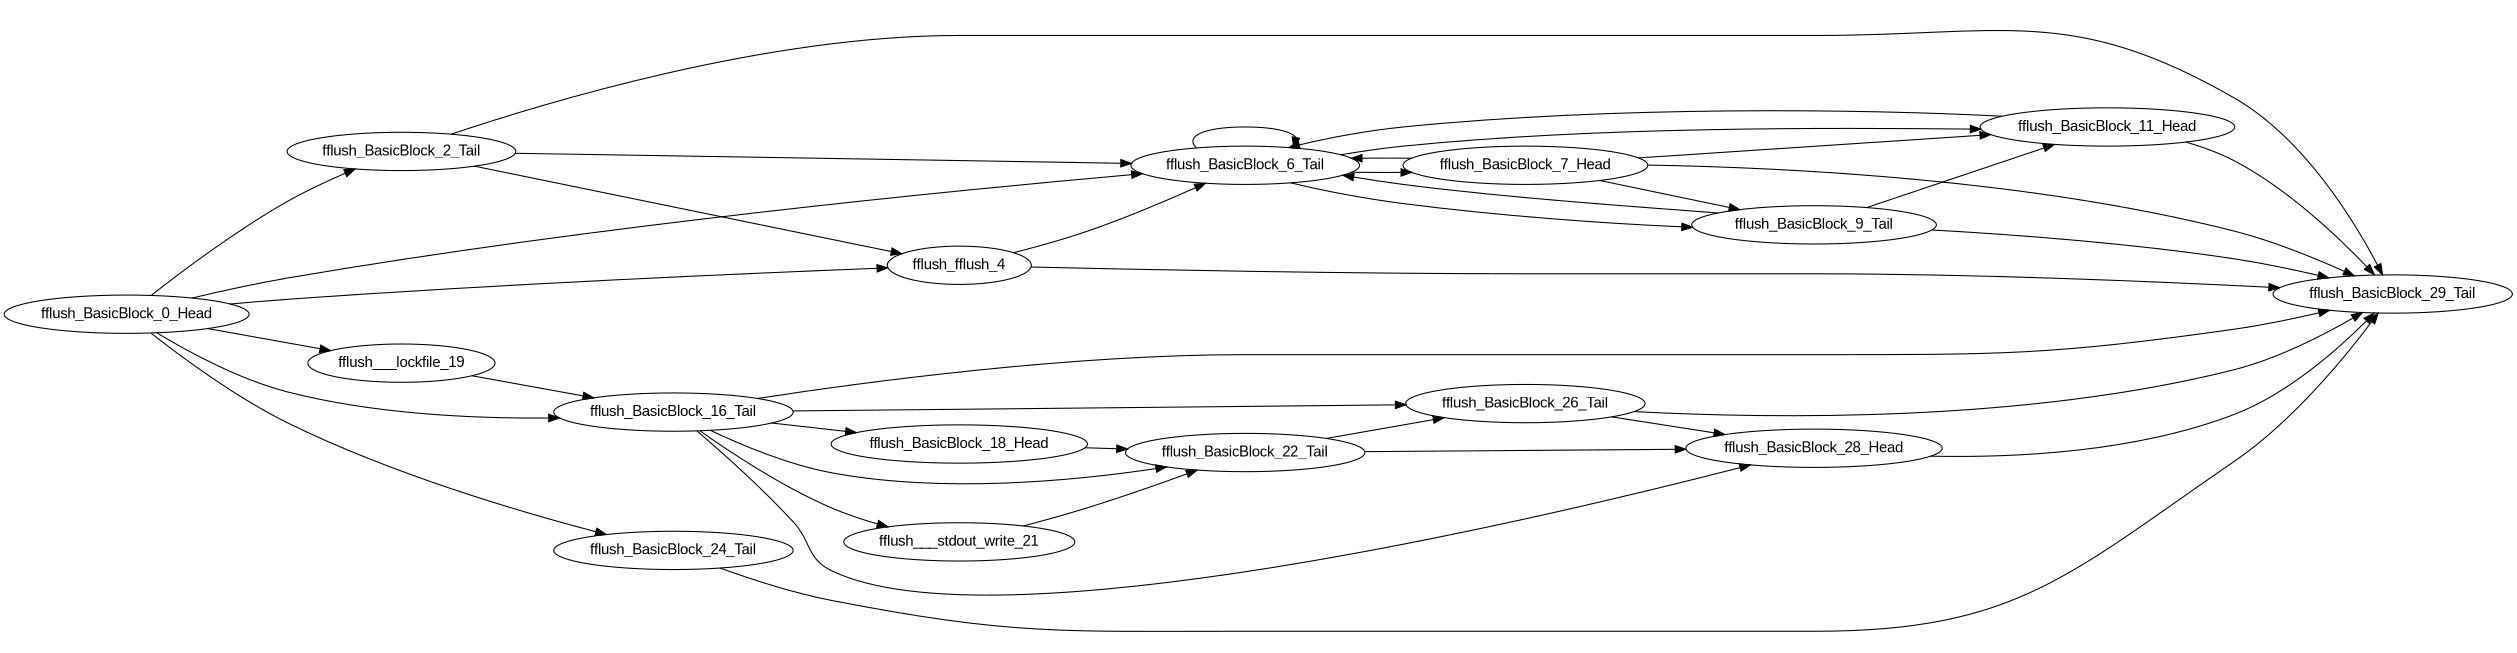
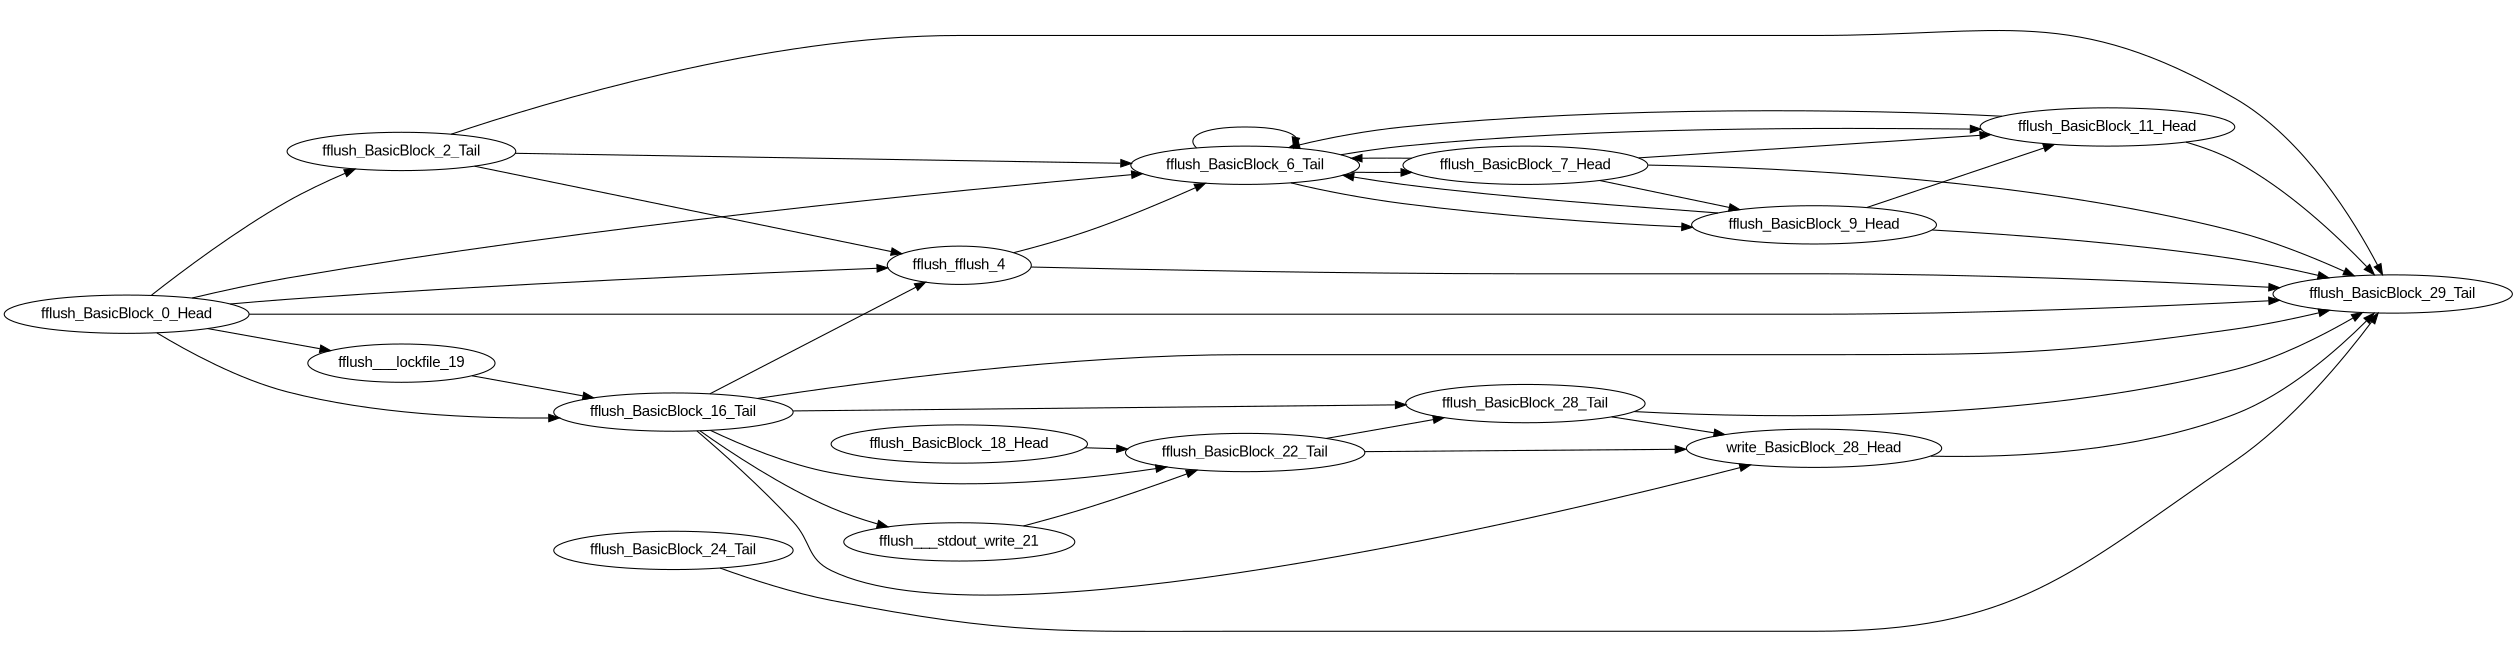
node "fflush_BasicBlock_9_Tail": label "fflush_BasicBlock_9_Tail" -> "fflush_BasicBlock_9_Head"
node "fflush_BasicBlock_26_Tail": label "fflush_BasicBlock_26_Tail" -> "fflush_BasicBlock_28_Tail"
edge "fflush_BasicBlock_16_Tail" -> "fflush_BasicBlock_18_Head": now "fflush_BasicBlock_16_Tail" -> "fflush_fflush_4"
node "fflush_BasicBlock_28_Head": label "fflush_BasicBlock_28_Head" -> "write_BasicBlock_28_Head"
edge "fflush_BasicBlock_0_Head" -> "fflush_BasicBlock_24_Tail": now "fflush_BasicBlock_0_Head" -> "fflush_BasicBlock_29_Tail"
